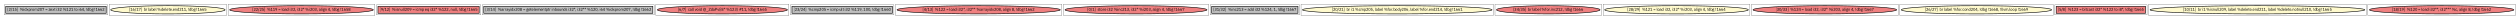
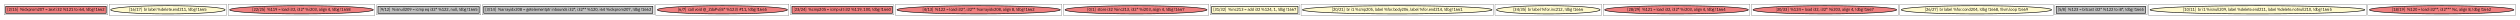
node "[2/15]  %idxprom207 = zext i32 %121 to i64, !dbg !1662": fillcolor grey -> lightcoral
node "[9/12]  %isnull209 = icmp eq i32* %122, null, !dbg !1665": fillcolor lightcoral -> grey
node "[23/24]  %cmp205 = icmp ult i32 %119, 100, !dbg !1660": fillcolor grey -> lightcoral
node "[31/32]  %inc213 = add i32 %124, 1, !dbg !1667": fillcolor grey -> lemonchiffon
node "[34/35]  br label %for.inc212, !dbg !1666": fillcolor lightcoral -> lemonchiffon
node "[28/29]  %121 = load i32, i32* %i203, align 4, !dbg !1664": fillcolor lemonchiffon -> lightcoral
node "[5/8]  %123 = bitcast i32* %122 to i8*, !dbg !1665": fillcolor lightcoral -> grey
